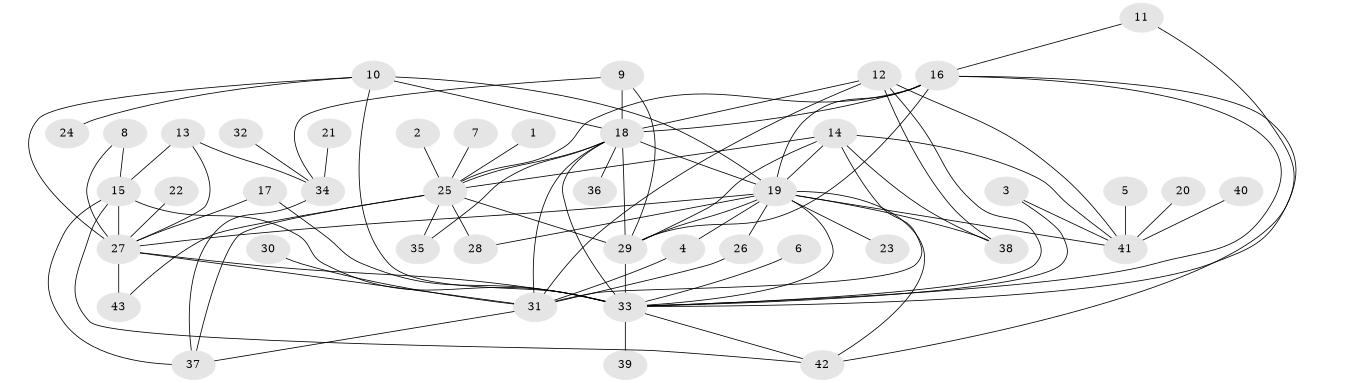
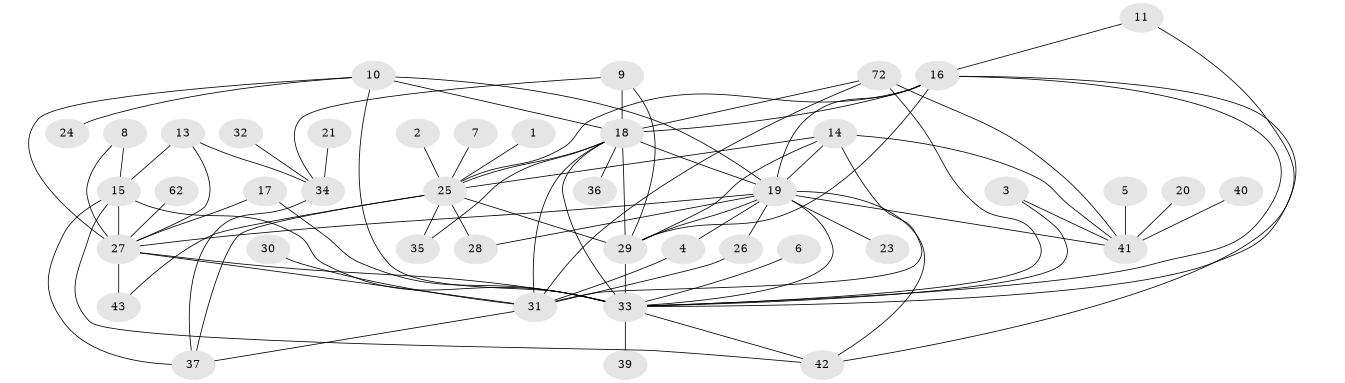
node "12": label "12" -> "72"
node "22": label "22" -> "62"
node "38": removed
